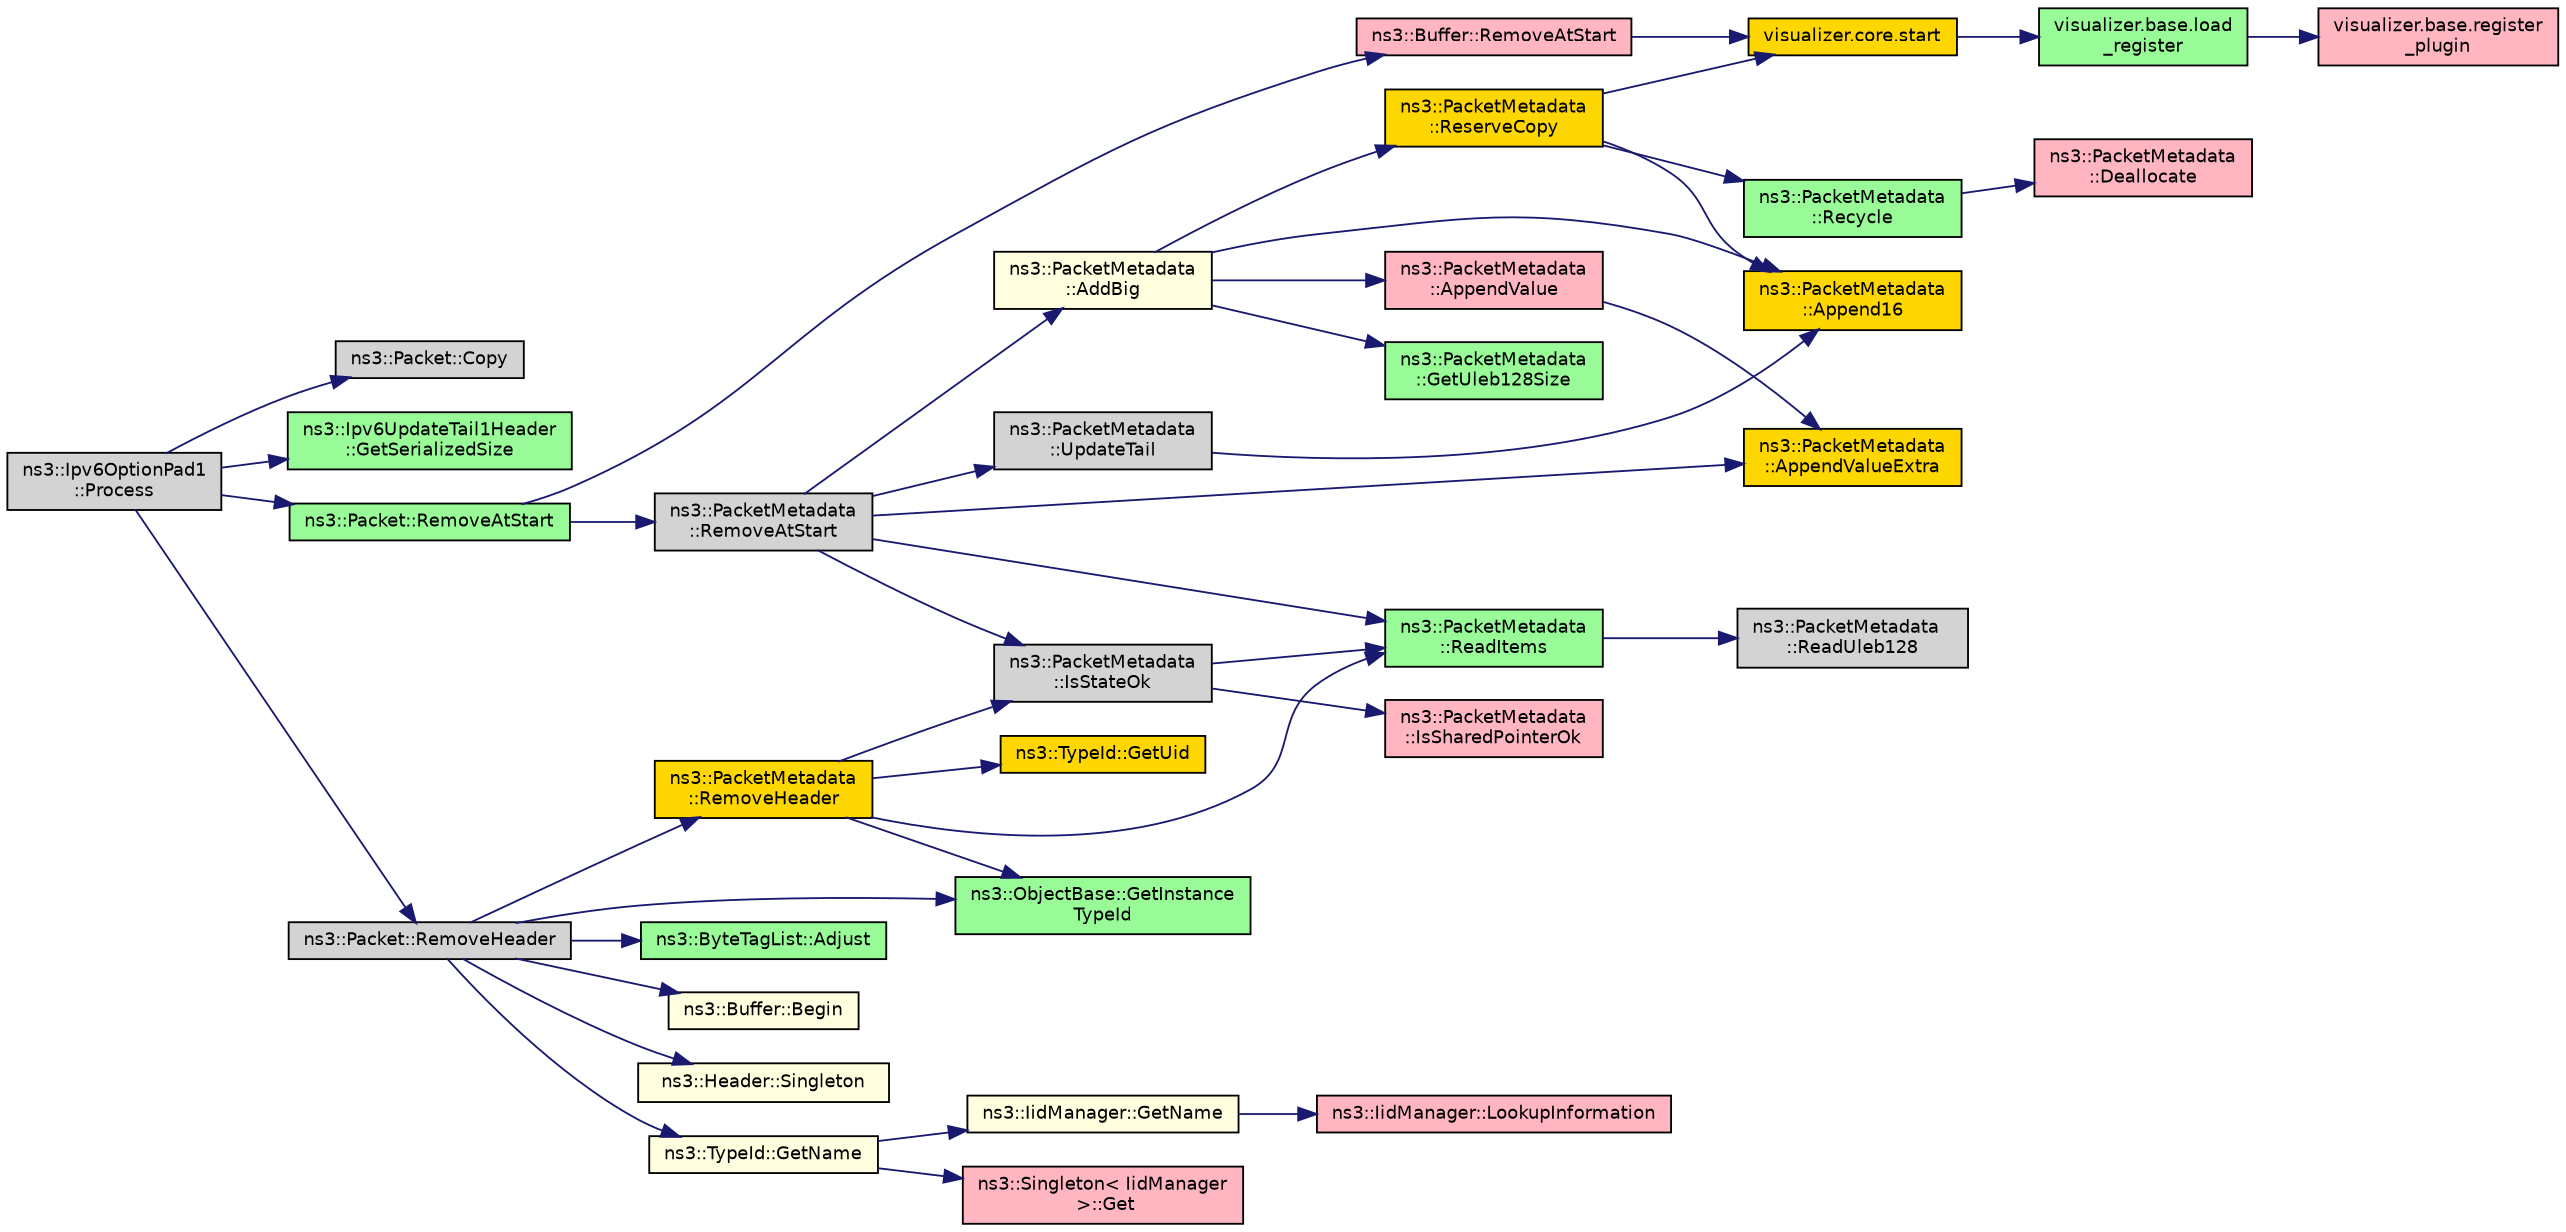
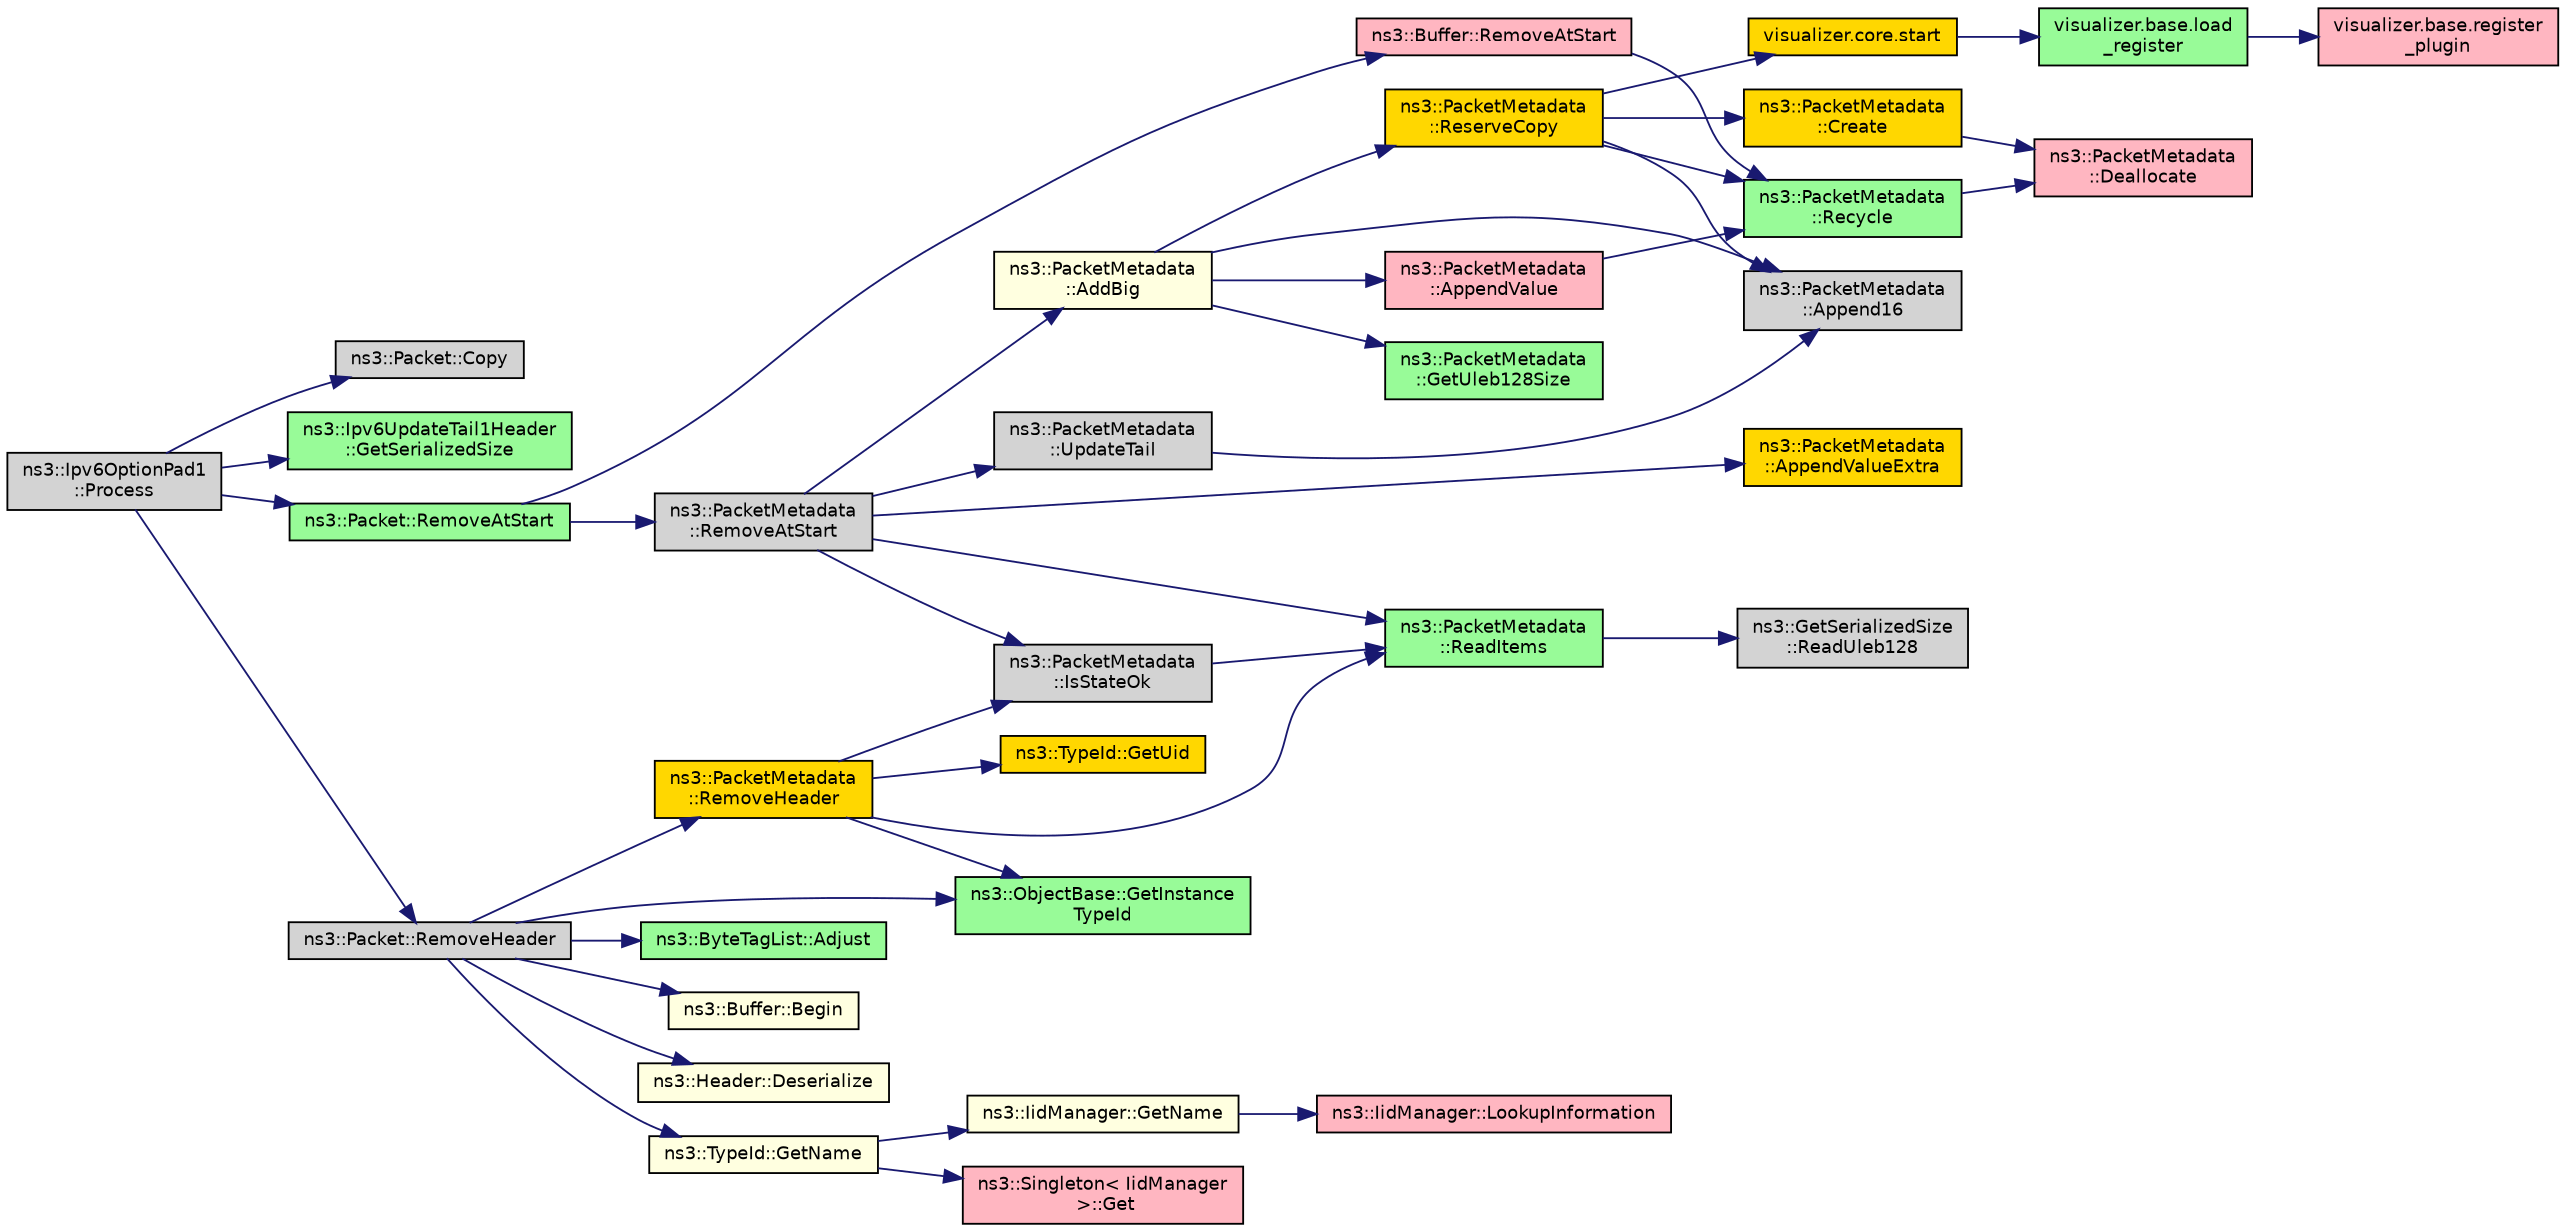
edge "ns3::Buffer::RemoveAtStart" -> "visualizer.core.start": now "ns3::Buffer::RemoveAtStart" -> "ns3::PacketMetadata ::Recycle"
node "ns3::PacketMetadata ::Create": added
node "ns3::PacketMetadata ::Append16": fillcolor gold -> lightgrey
edge "ns3::PacketMetadata ::AppendValue" -> "ns3::PacketMetadata ::AppendValueExtra": now "ns3::PacketMetadata ::AppendValue" -> "ns3::PacketMetadata ::Recycle"
node "ns3::PacketMetadata ::ReadUleb128": label "ns3::PacketMetadata ::ReadUleb128" -> "ns3::GetSerializedSize ::ReadUleb128"
node "ns3::PacketMetadata ::IsSharedPointerOk": removed
node "ns3::Header::Singleton": label "ns3::Header::Singleton" -> "ns3::Header::Deserialize"
